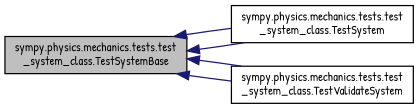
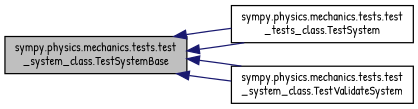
node "sympy.physics.mechanics.tests.test _system_class.TestSystem": label "sympy.physics.mechanics.tests.test _system_class.TestSystem" -> "sympy.physics.mechanics.tests.test _tests_class.TestSystem"
